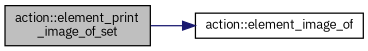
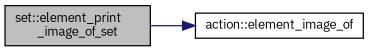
node "action::element_print _image_of_set": label "action::element_print _image_of_set" -> "set::element_print _image_of_set"
